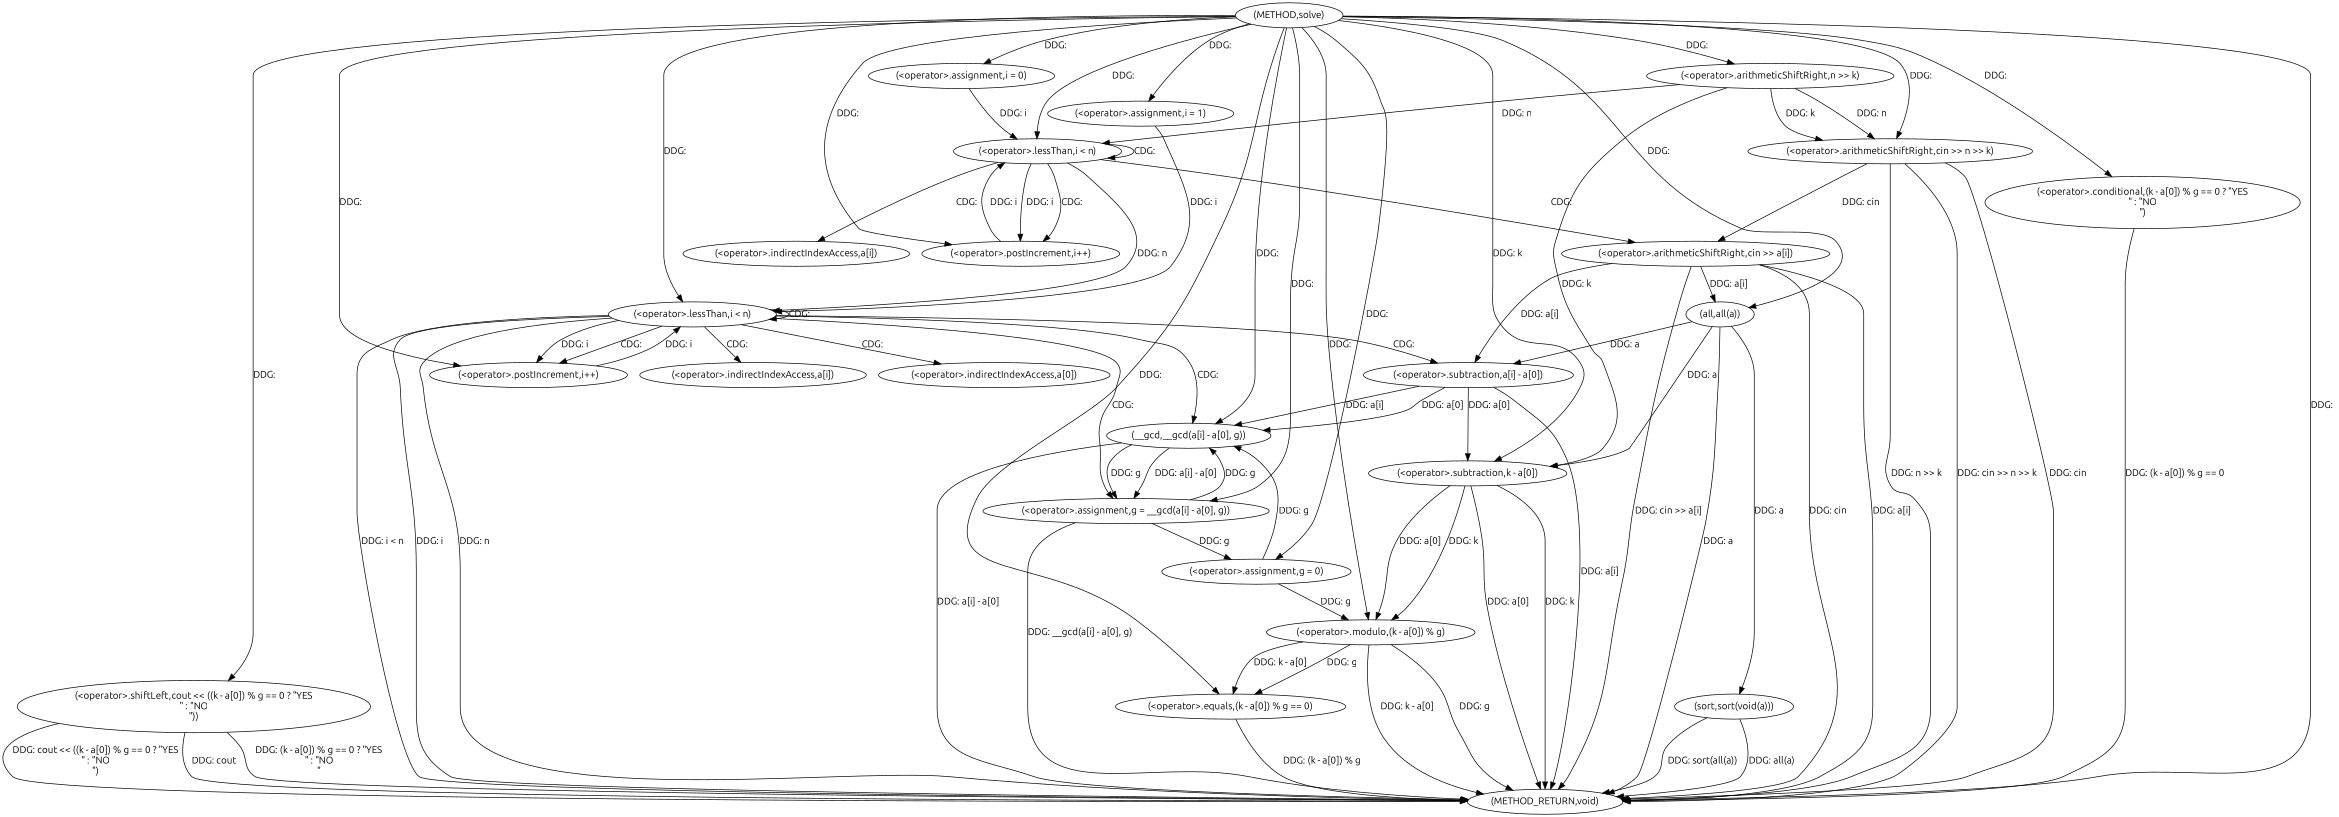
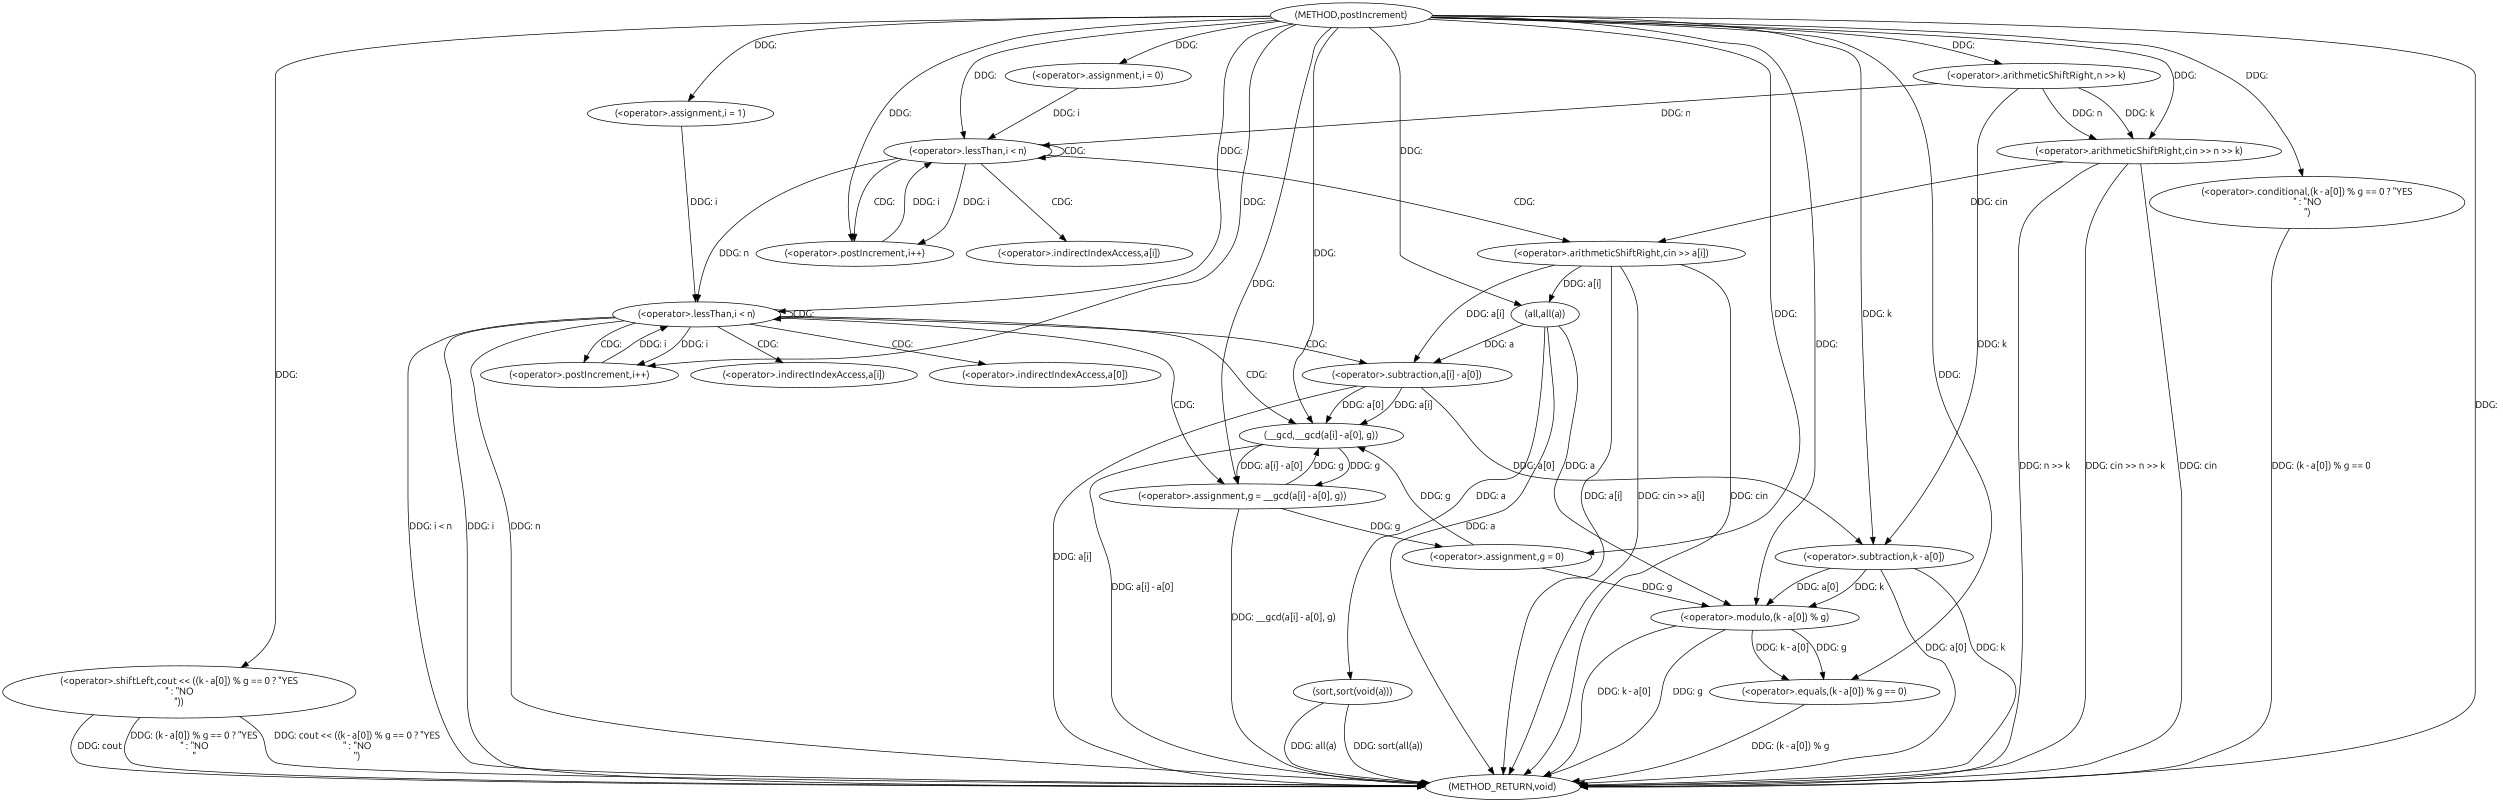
node "(METHOD,solve)": label "(METHOD,solve)" -> "(METHOD,postIncrement)"
edge "(all,all(a))" -> "(<operator>.subtraction,k - a[0])": now "(all,all(a))" -> "(<operator>.modulo,(k - a[0]) % g)"
